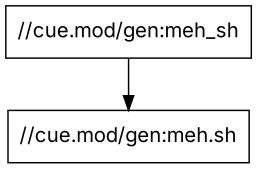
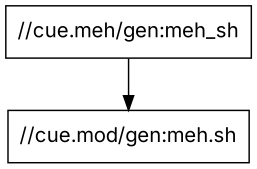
node "//cue.mod/gen:meh_sh": label "//cue.mod/gen:meh_sh" -> "//cue.meh/gen:meh_sh"
